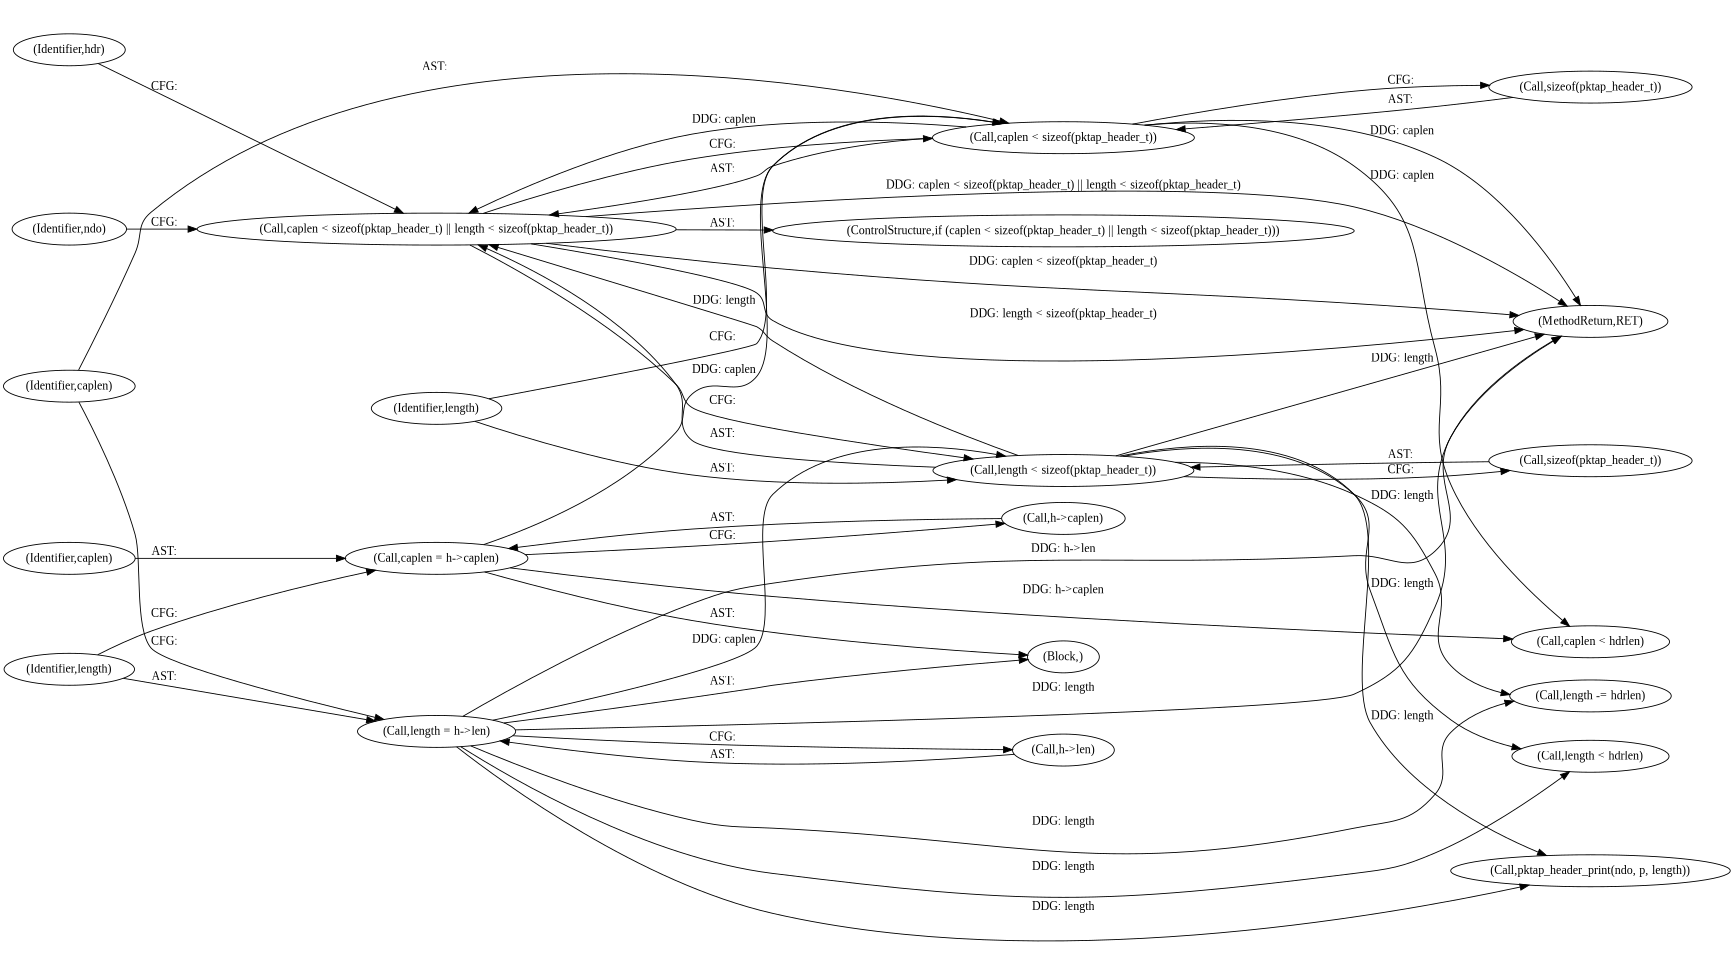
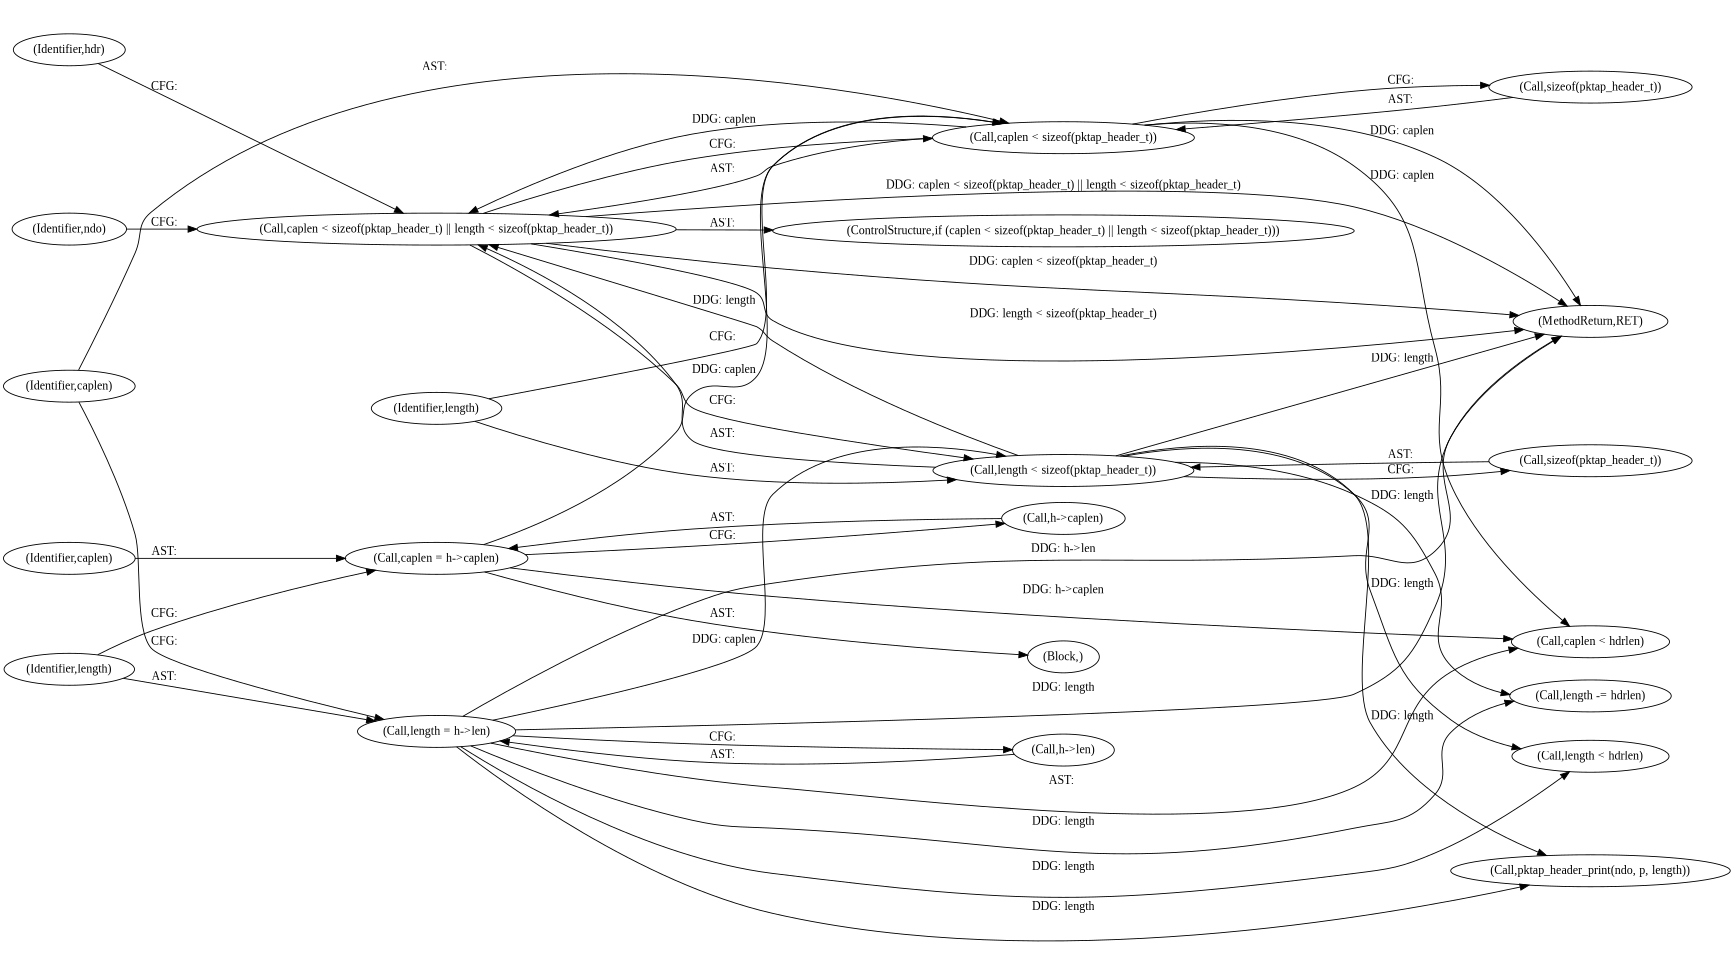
edge "(Call,length = h->len)" -> "(Block,)": now "(Call,length = h->len)" -> "(Call,caplen < hdrlen)"
